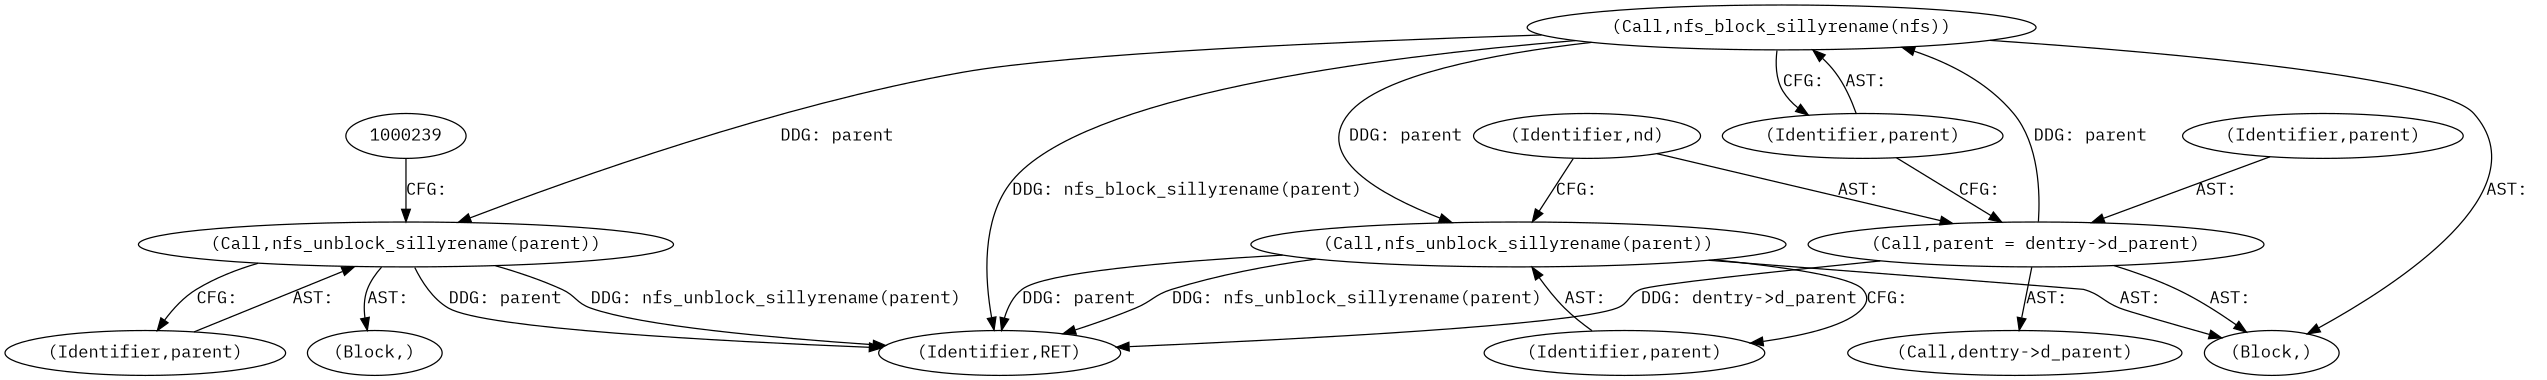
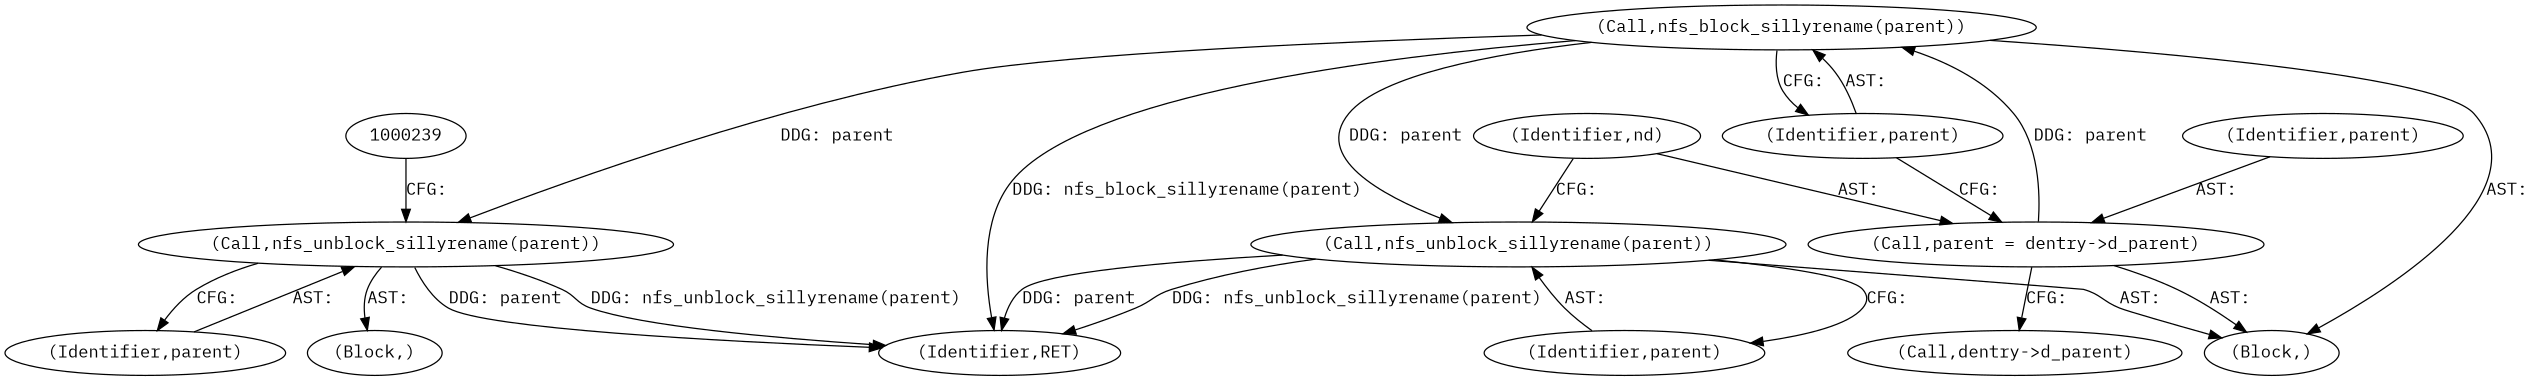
node "(Call,nfs_block_sillyrename(nfs))": label "(Call,nfs_block_sillyrename(nfs))" -> "(Call,nfs_block_sillyrename(parent))"
edge "(Call,parent = dentry->d_parent)" -> "(Call,dentry->d_parent)": label "AST: " -> "CFG: "
edge "(Call,parent = dentry->d_parent)" -> "(Identifier,RET)": removed, label "DDG: dentry->d_parent"
